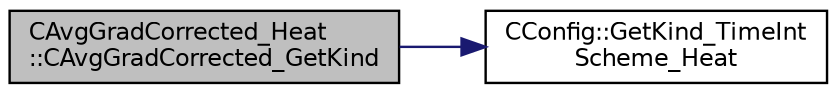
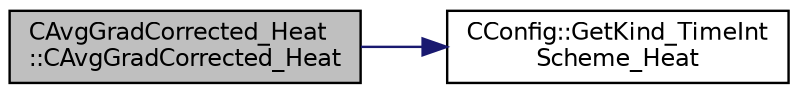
node "CAvgGradCorrected_Heat ::CAvgGradCorrected_GetKind": label "CAvgGradCorrected_Heat ::CAvgGradCorrected_GetKind" -> "CAvgGradCorrected_Heat ::CAvgGradCorrected_Heat"
